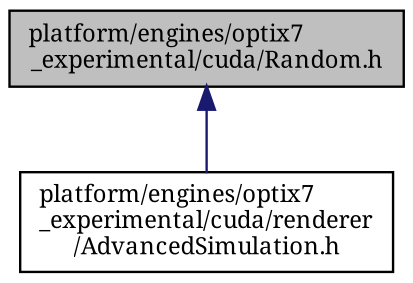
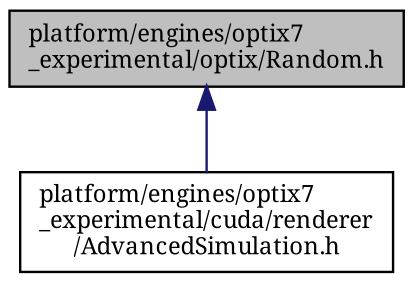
node "platform/engines/optix7 _experimental/cuda/Random.h": label "platform/engines/optix7 _experimental/cuda/Random.h" -> "platform/engines/optix7 _experimental/optix/Random.h"
